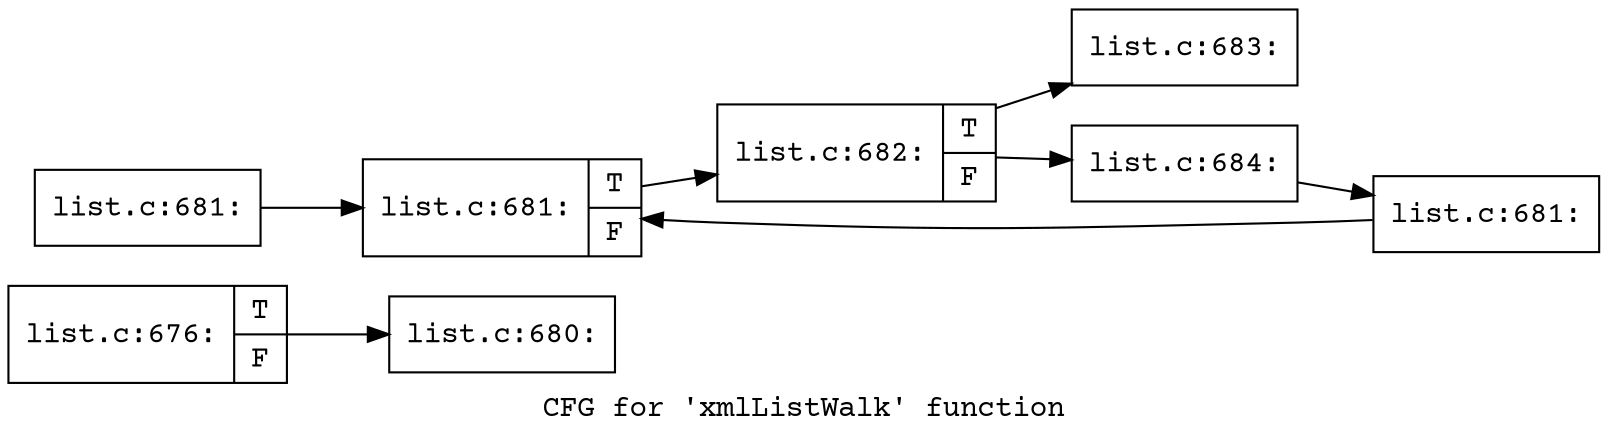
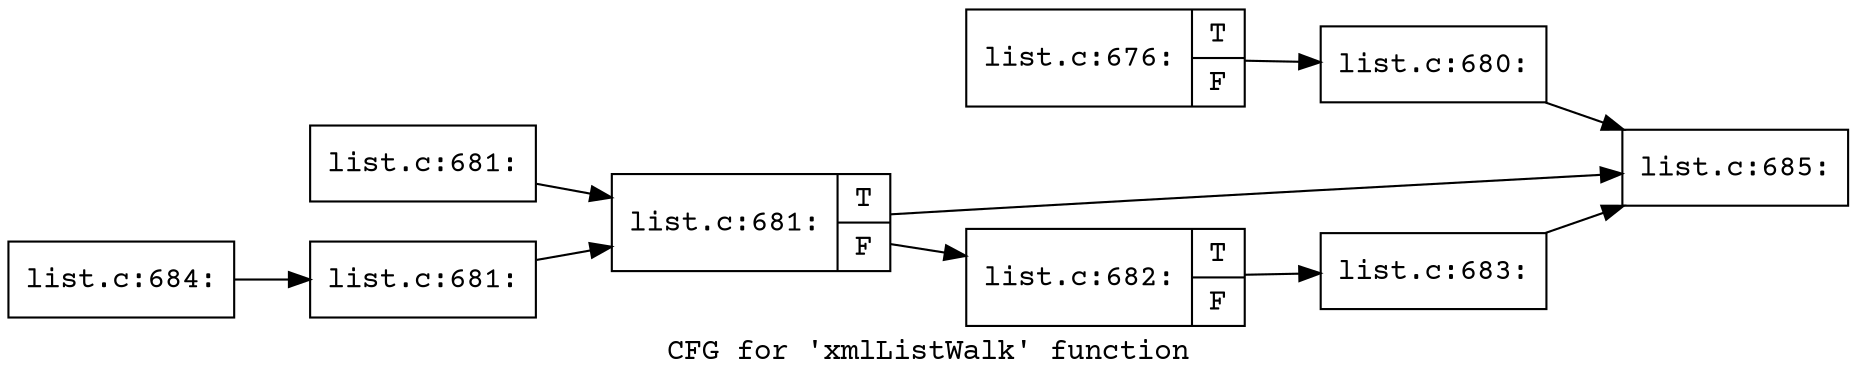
edge "list.c:682:" -> "list.c:684:": removed
node "list.c:685:": added
